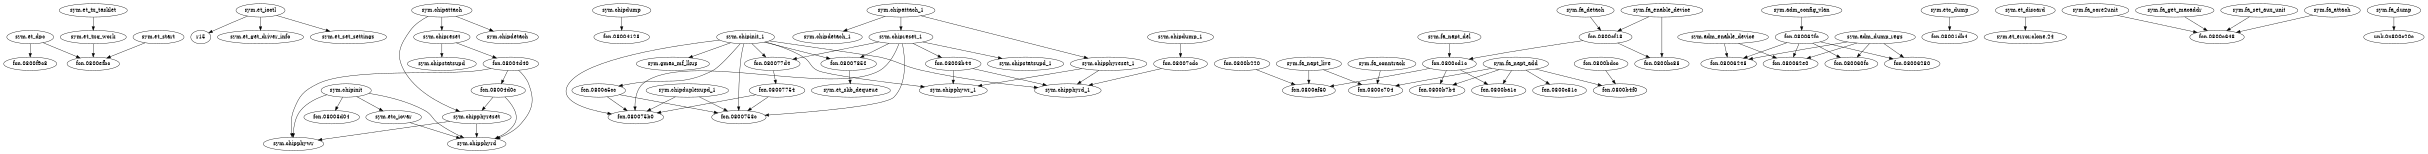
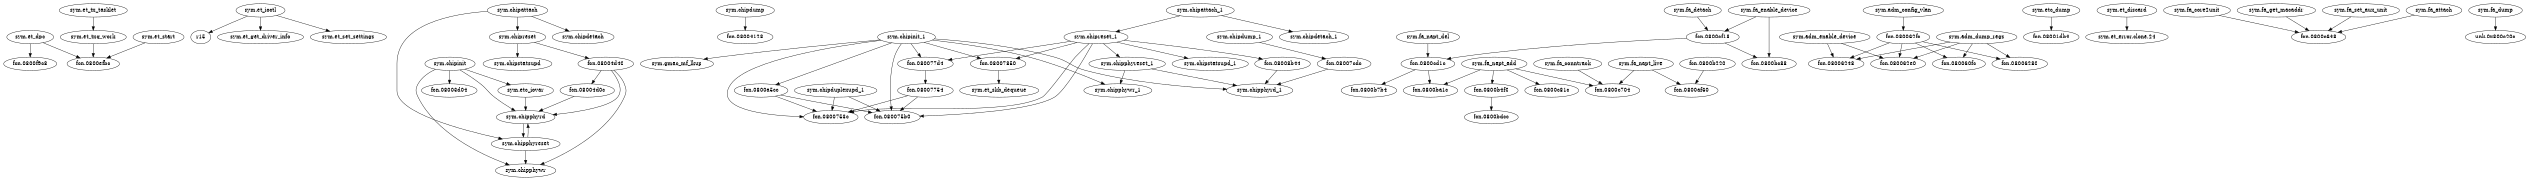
edge "sym.chipattach_1" -> "sym.chipphyreset_1": now "sym.chipreset_1" -> "sym.chipphyreset_1"
edge "fcn.08008b44" -> "sym.chipphywr_1": removed
edge "sym.fa_napt_add" -> "fcn.0800b7b4": removed
edge "fcn.0800bdcc" -> "fcn.0800b4f0": reversed
edge "fcn.0800cd1c" -> "fcn.0800af60": removed
edge "fcn.08004d0c" -> "sym.chipphyreset": now "sym.chipphyrd" -> "sym.chipphyreset"
